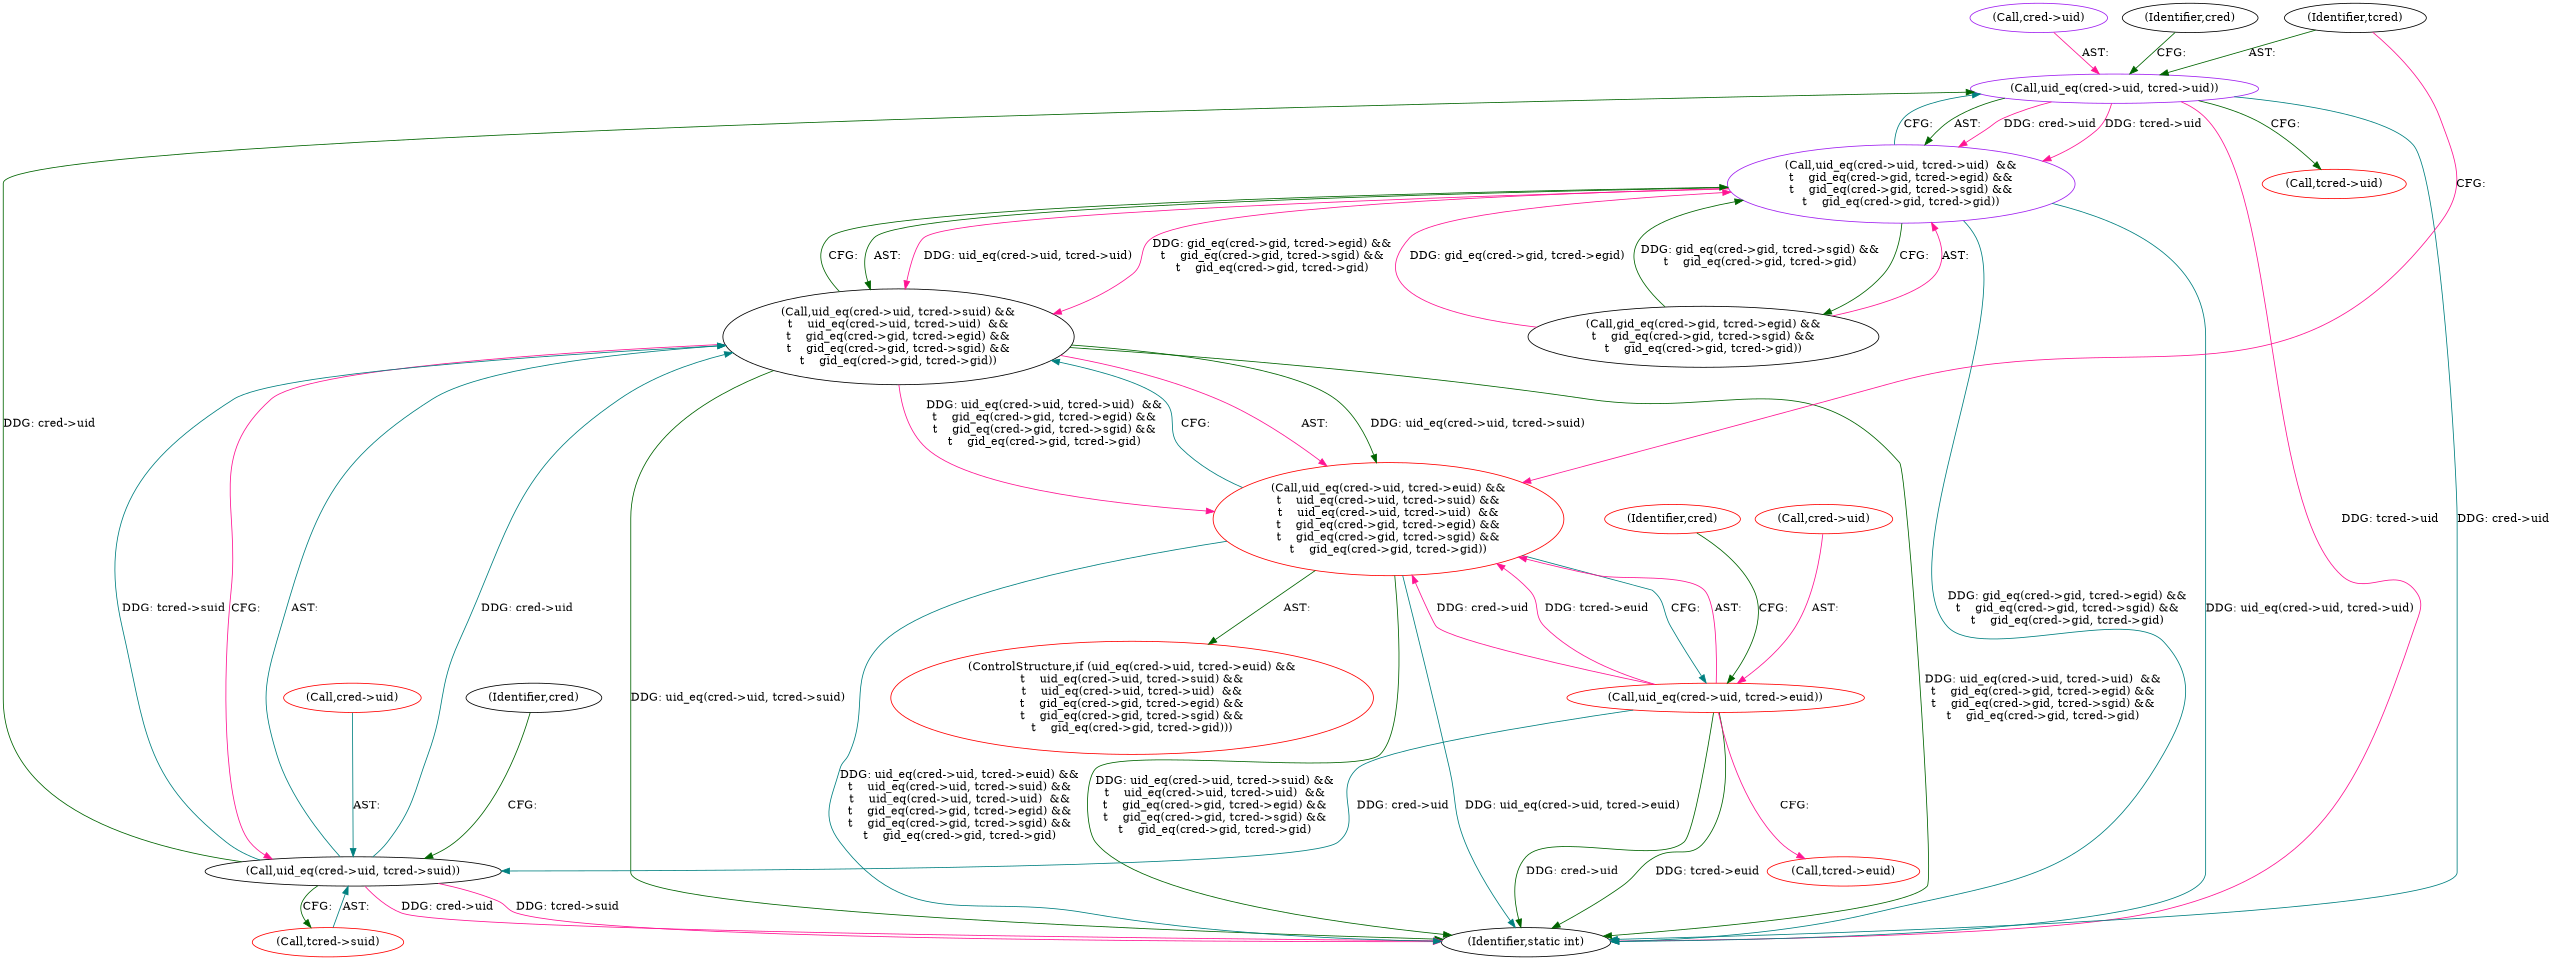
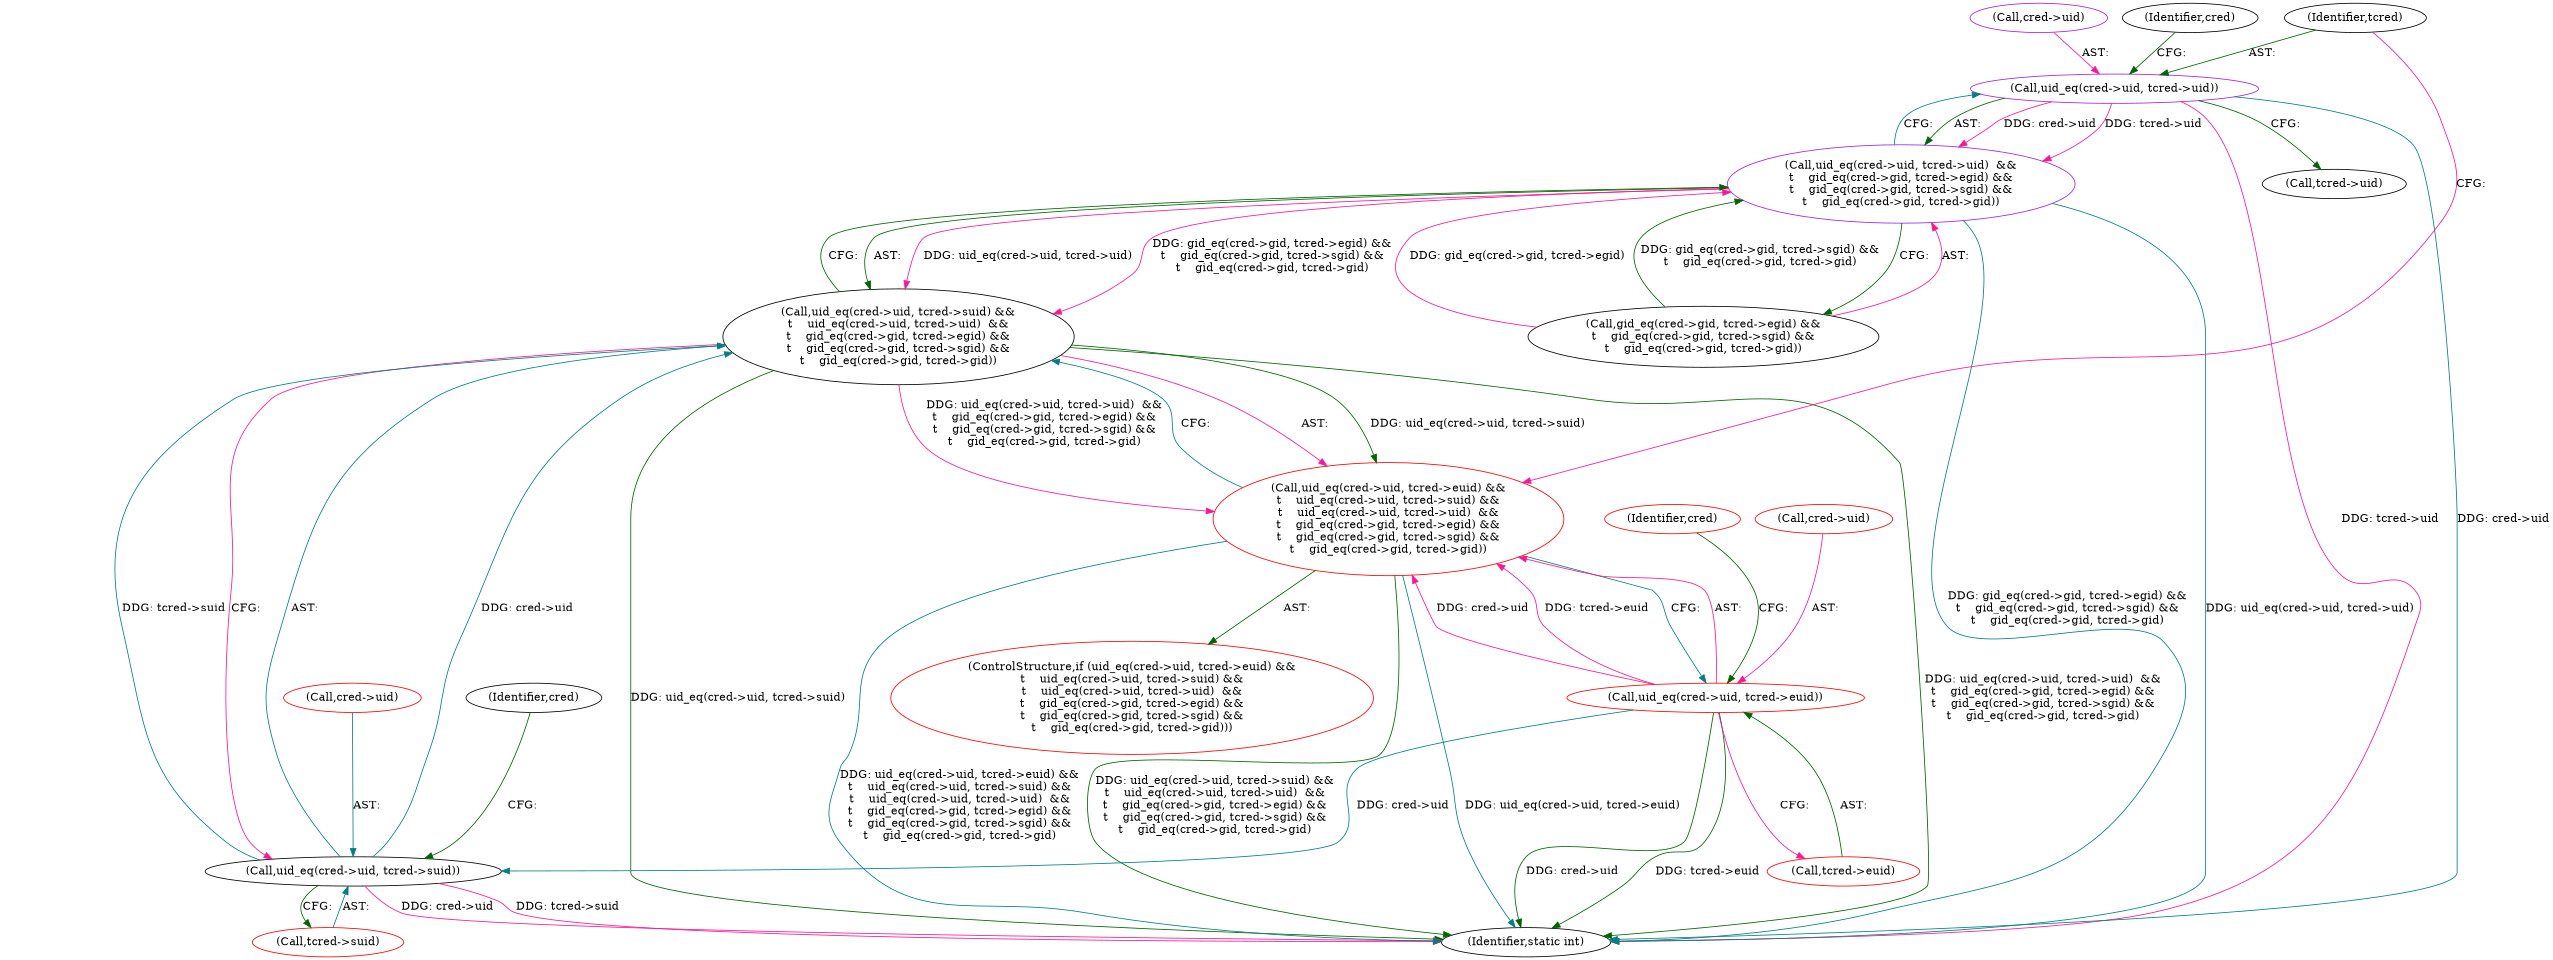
edge "(Call,uid_eq(cred->uid, tcred->suid))" -> "(Call,uid_eq(cred->uid, tcred->uid))": removed, label "DDG: cred->uid"
node "(Call,tcred->uid)": color red -> black
edge "(Call,tcred->euid)" -> "(Call,uid_eq(cred->uid, tcred->euid))": added, label "AST:"
